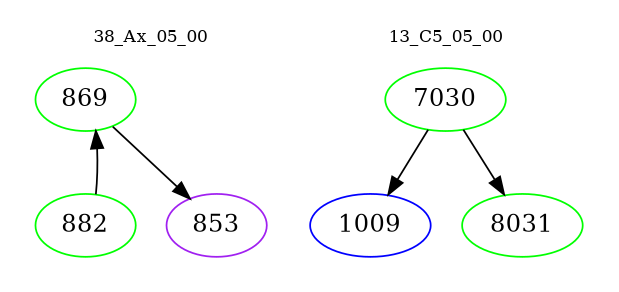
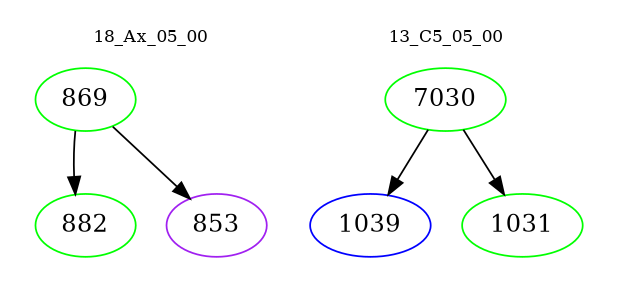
cluster "38_Ax_05_00": label "38_Ax_05_00" -> "18_Ax_05_00"
edge "882" -> "869": reversed
node "1009": label "1009" -> "1039"
node "8031": label "8031" -> "1031"
